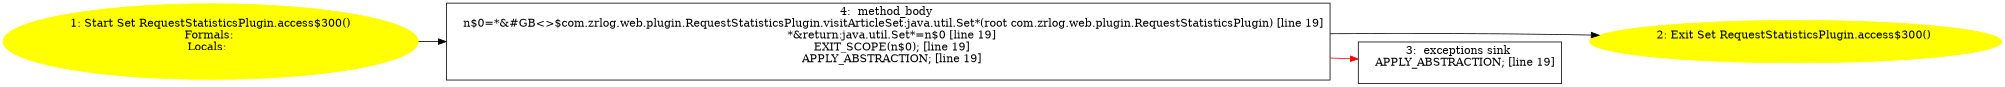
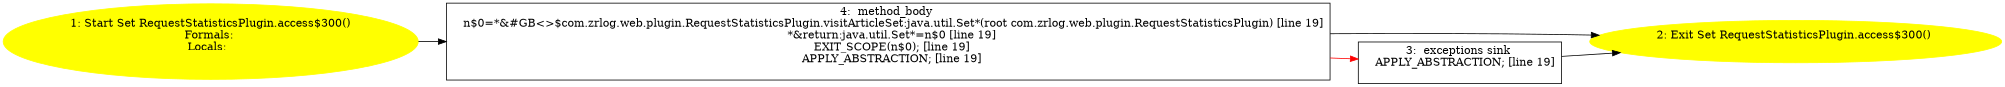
edge "3:  exceptions sink APPLY_ABSTRACTION; [line 19]" -> "2: Exit Set RequestStatisticsPlugin.access$300()": added
